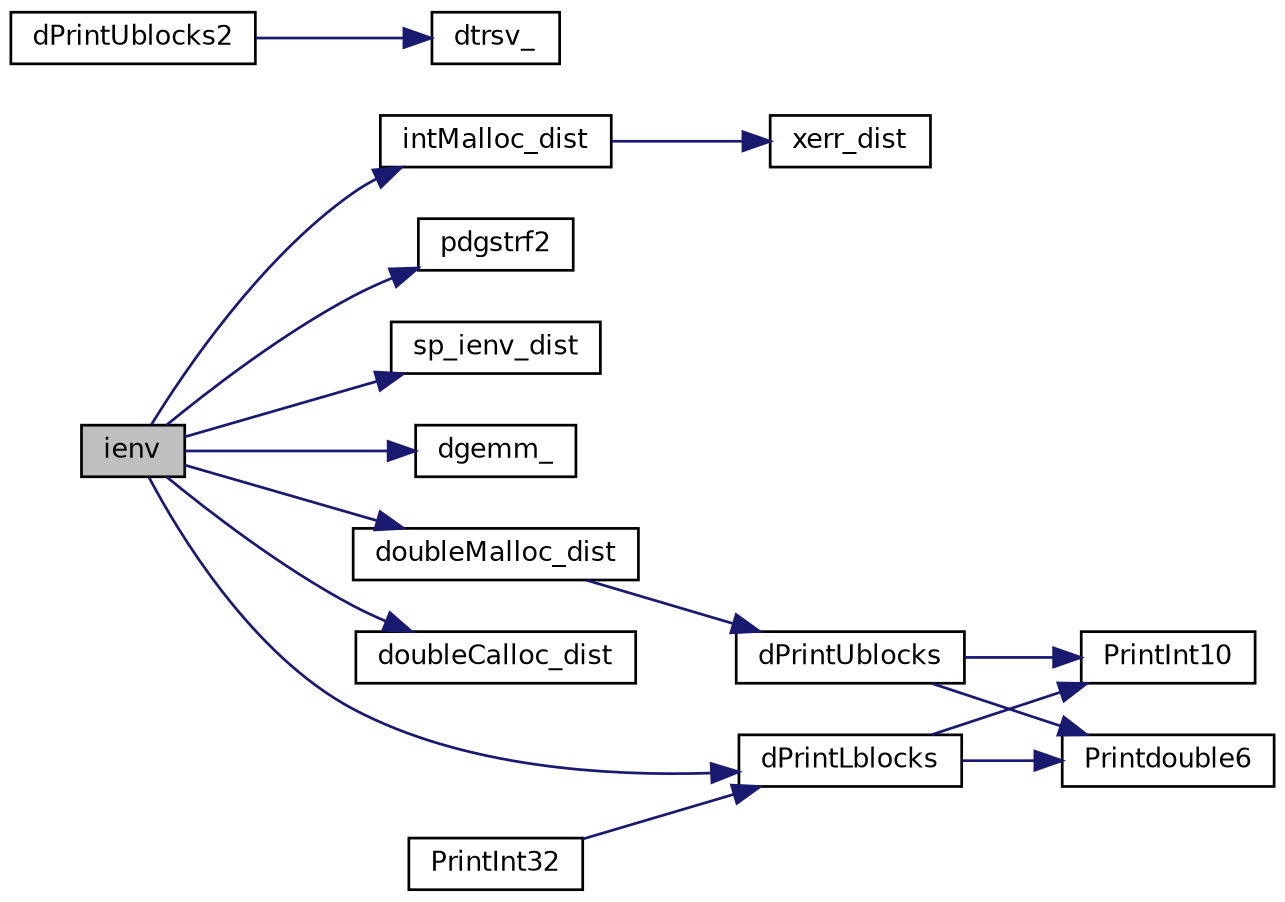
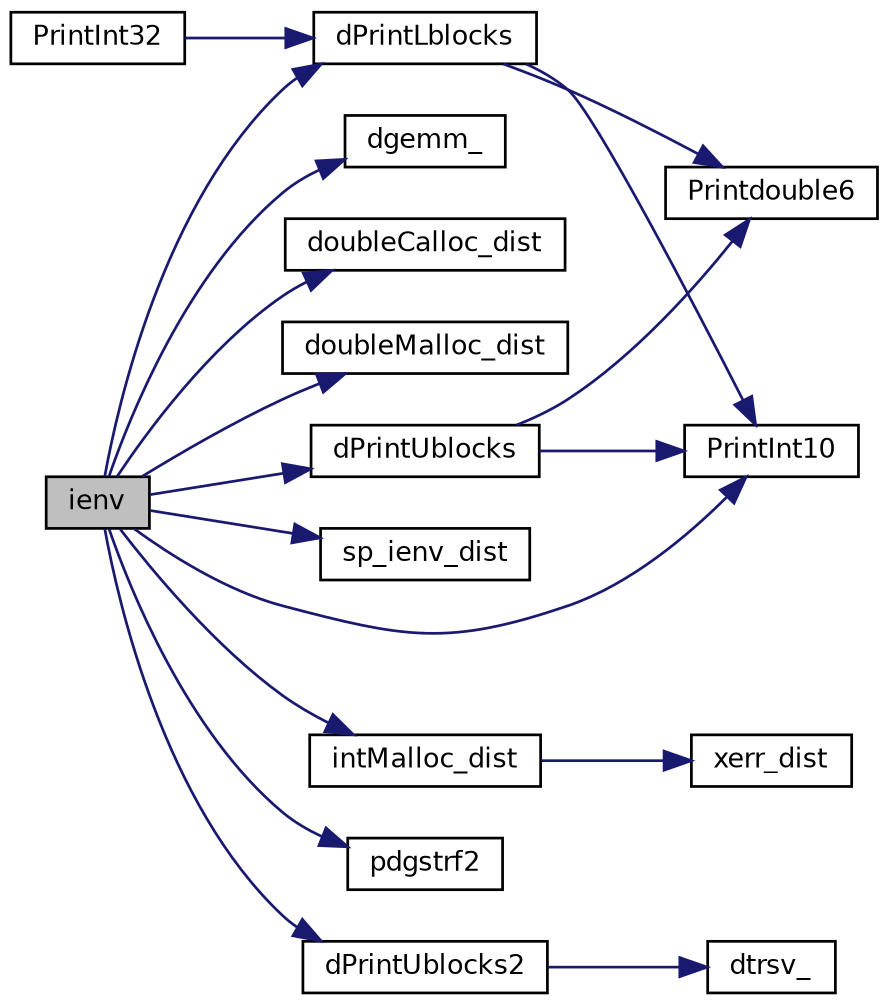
edge "doubleMalloc_dist" -> "dPrintUblocks": now "ienv" -> "dPrintUblocks"
edge "ienv" -> "PrintInt10": added
edge "ienv" -> "dPrintUblocks2": added
